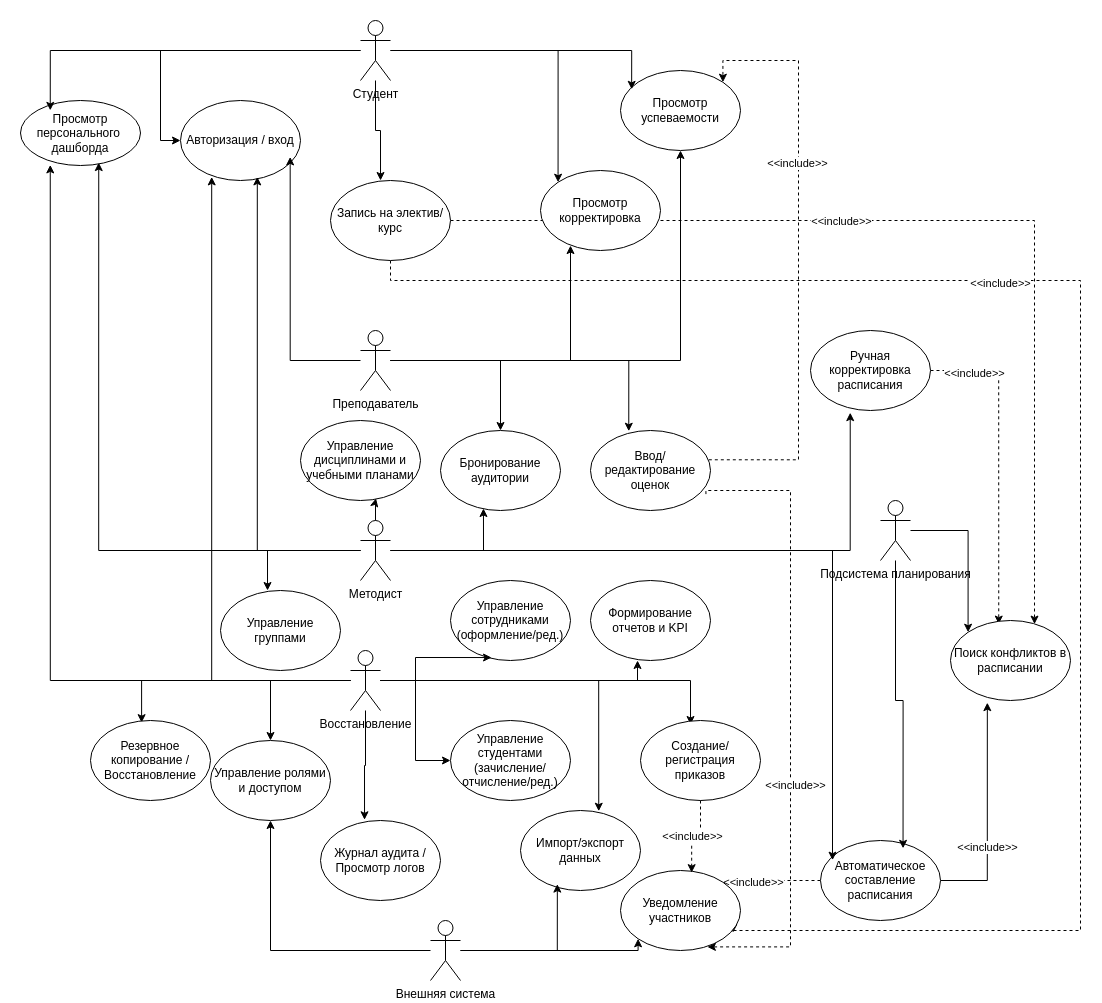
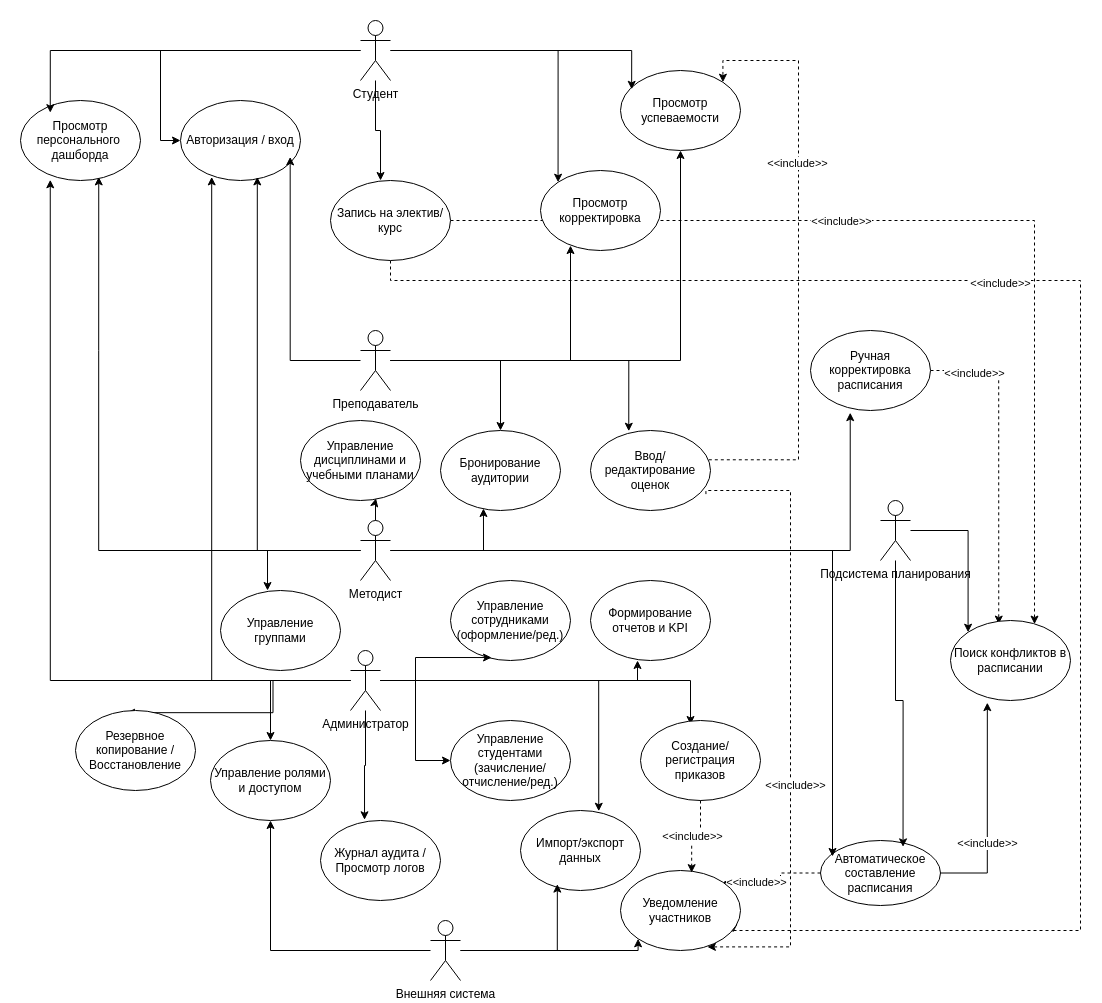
node "Просмотр персонального дашборда": size 120x65 -> 120x80
node "Восстановление": label "Восстановление" -> "Администратор"
node "Резервное копирование / Восстановление": moved (151, 761) -> (136, 751)
node "Автоматическое составление расписания": size 120x80 -> 120x65
